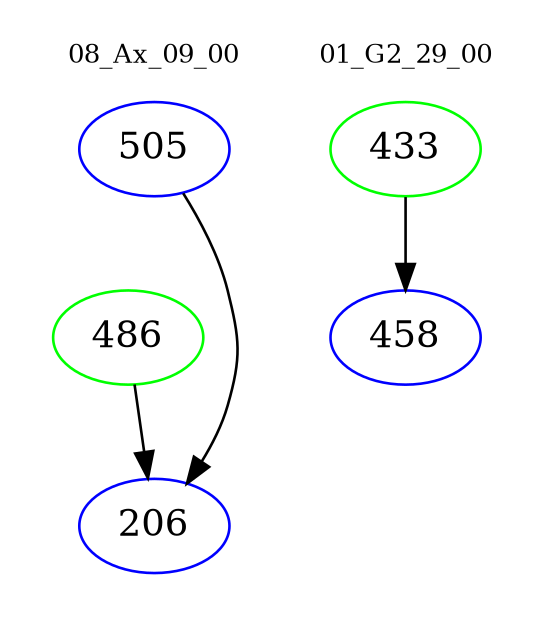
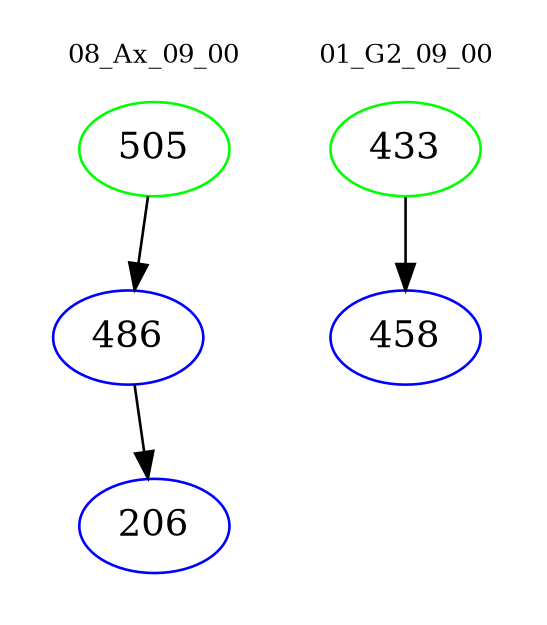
cluster "01_G2_29_00": label "01_G2_29_00" -> "01_G2_09_00"
node "505": color blue -> green
edge "505" -> "206": now "505" -> "486"
node "486": color green -> blue
